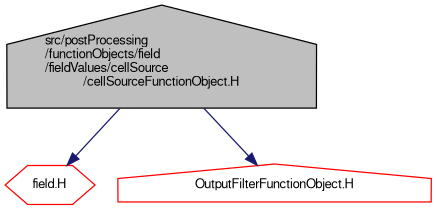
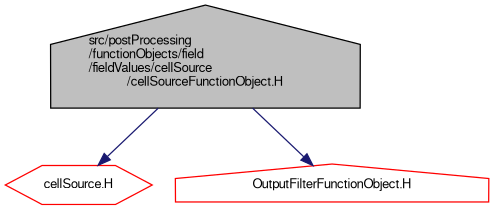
node "field.H": label "field.H" -> "cellSource.H"
